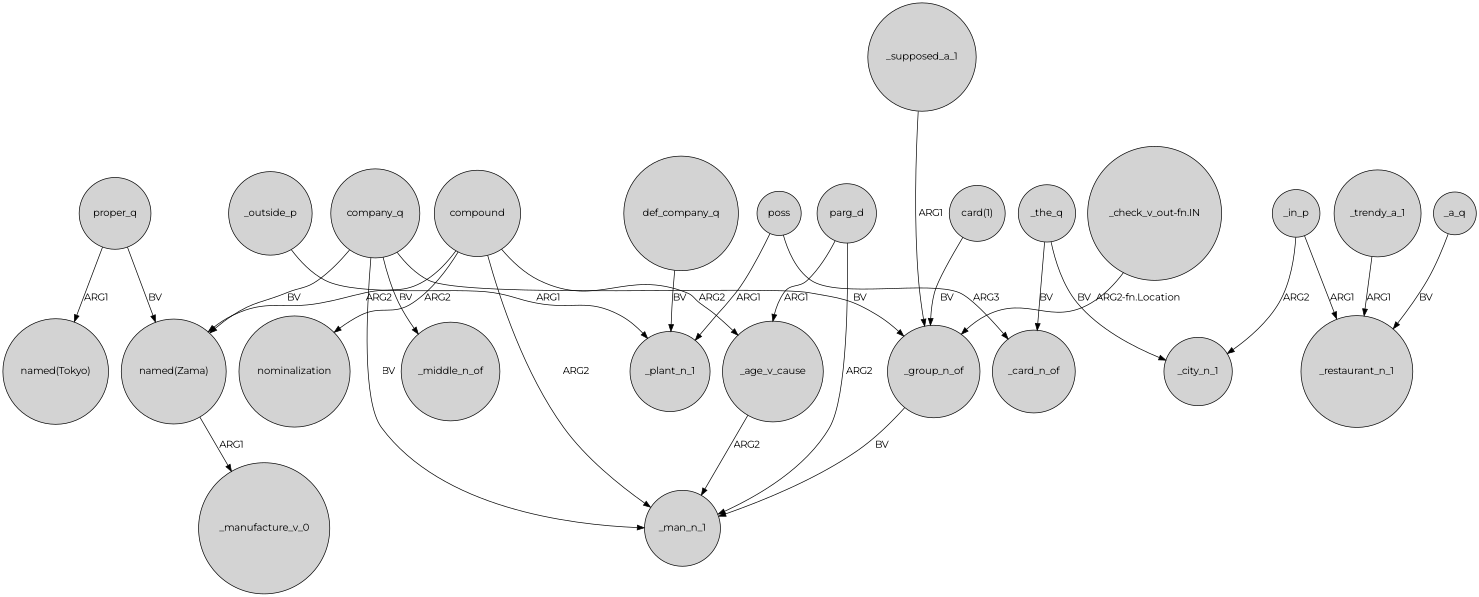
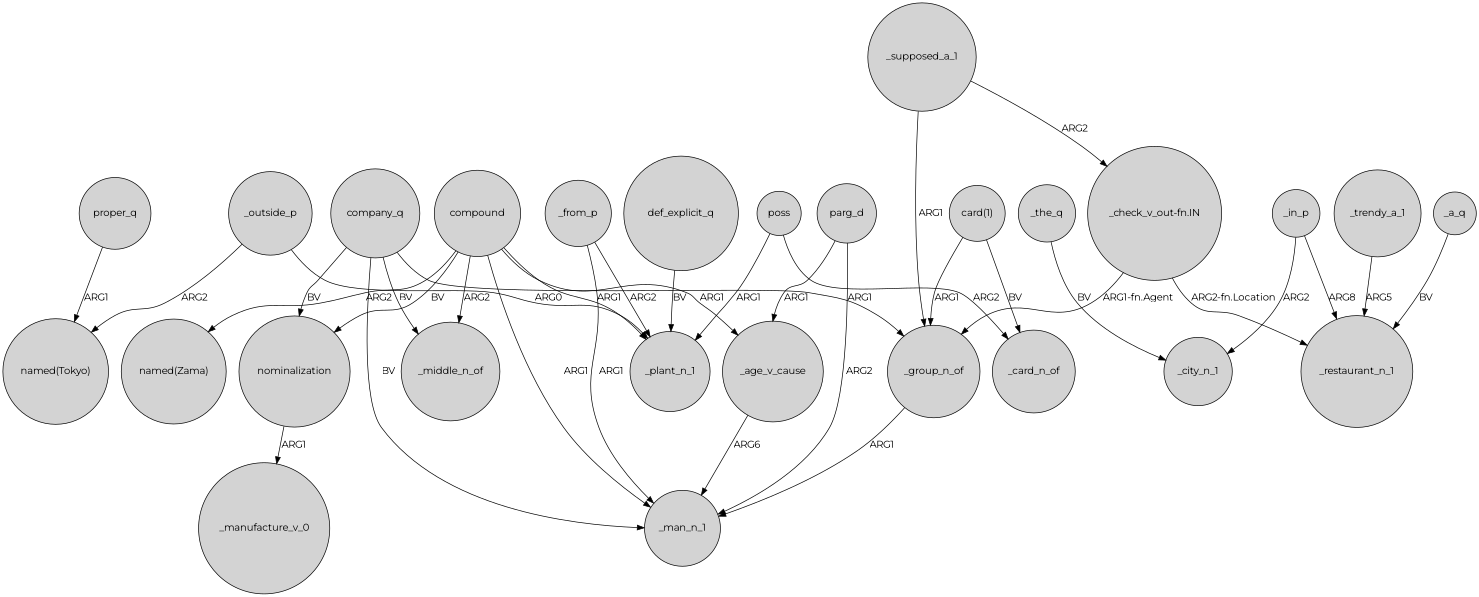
edge "_supposed_a_1" -> "_check_v_out-fn.IN": added, label "ARG2"
node "_from_p": added
node "def_company_q": label "def_company_q" -> "def_explicit_q"
edge "proper_q" -> "named(Zama)": removed, label "BV"
edge "compound" -> "_middle_n_of": added, label "ARG2"
edge "_the_q" -> "_card_n_of": now "card(1)" -> "_card_n_of"
edge "company_q" -> "named(Zama)": now "company_q" -> "nominalization"
edge "compound" -> "_plant_n_1": added, label "ARG1"
edge "_outside_p" -> "named(Tokyo)": added, label "ARG2"
edge "compound" -> "nominalization": label "ARG2" -> "BV"
edge "_outside_p" -> "_plant_n_1": label "ARG1" -> "ARG0"
edge "compound" -> "_age_v_cause": label "ARG2" -> "ARG1"
edge "company_q" -> "_group_n_of": label "BV" -> "ARG1"
edge "card(1)" -> "_group_n_of": label "BV" -> "ARG1"
edge "poss" -> "_card_n_of": label "ARG3" -> "ARG2"
edge "_check_v_out-fn.IN" -> "_group_n_of": label "ARG2-fn.Location" -> "ARG1-fn.Agent"
edge "_in_p" -> "_restaurant_n_1": label "ARG1" -> "ARG8"
edge "_trendy_a_1" -> "_restaurant_n_1": label "ARG1" -> "ARG5"
edge "_check_v_out-fn.IN" -> "_restaurant_n_1": added, label "ARG2-fn.Location"
edge "compound" -> "_man_n_1": label "ARG2" -> "ARG1"
edge "named(Zama)" -> "_manufacture_v_0": now "nominalization" -> "_manufacture_v_0"
edge "_age_v_cause" -> "_man_n_1": label "ARG2" -> "ARG6"
edge "_group_n_of" -> "_man_n_1": label "BV" -> "ARG1"
